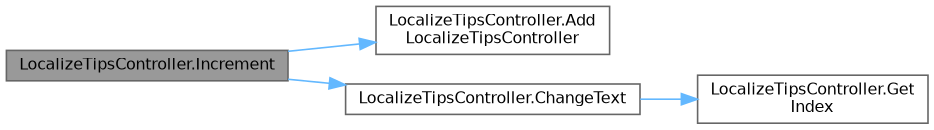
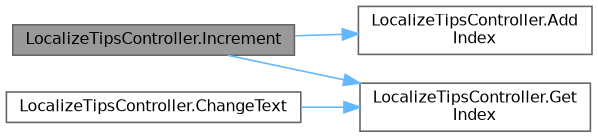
node "LocalizeTipsController.Add LocalizeTipsController": label "LocalizeTipsController.Add LocalizeTipsController" -> "LocalizeTipsController.Add Index"
edge "LocalizeTipsController.Increment" -> "LocalizeTipsController.ChangeText": now "LocalizeTipsController.Increment" -> "LocalizeTipsController.Get Index"
